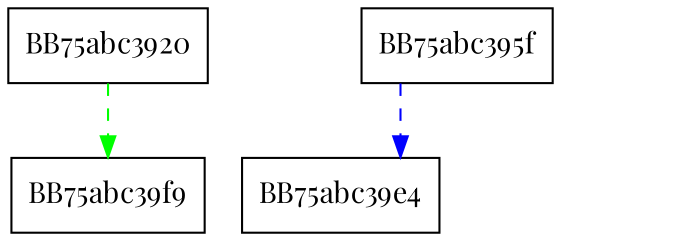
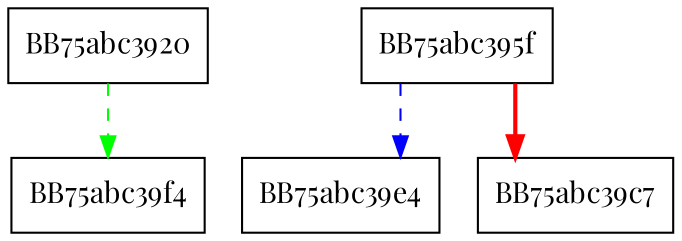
node "BB75abc39f9": label "BB75abc39f9" -> "BB75abc39f4"
node "BB75abc39c7": added
